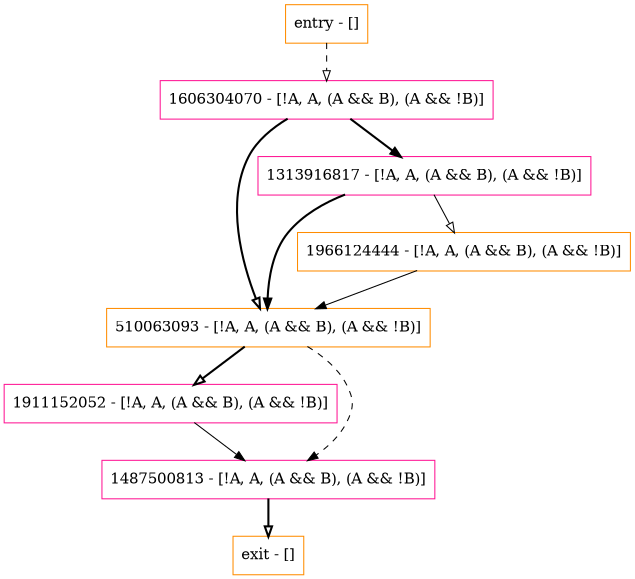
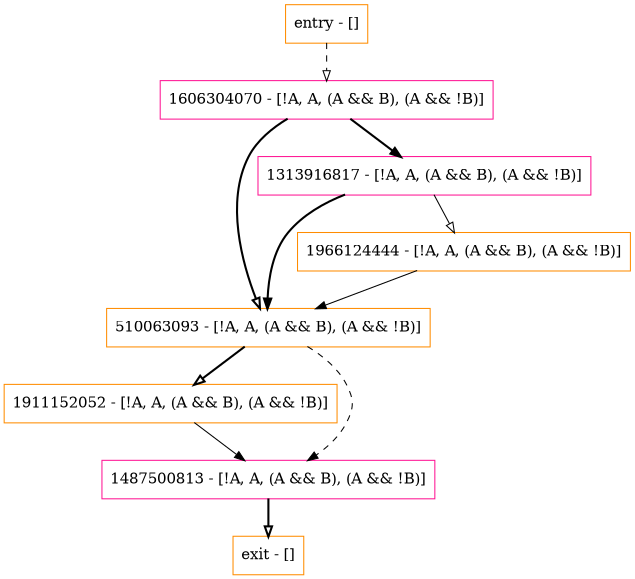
node "1911152052 - [!A, A, (A && B), (A && !B)]": color deeppink -> darkorange
